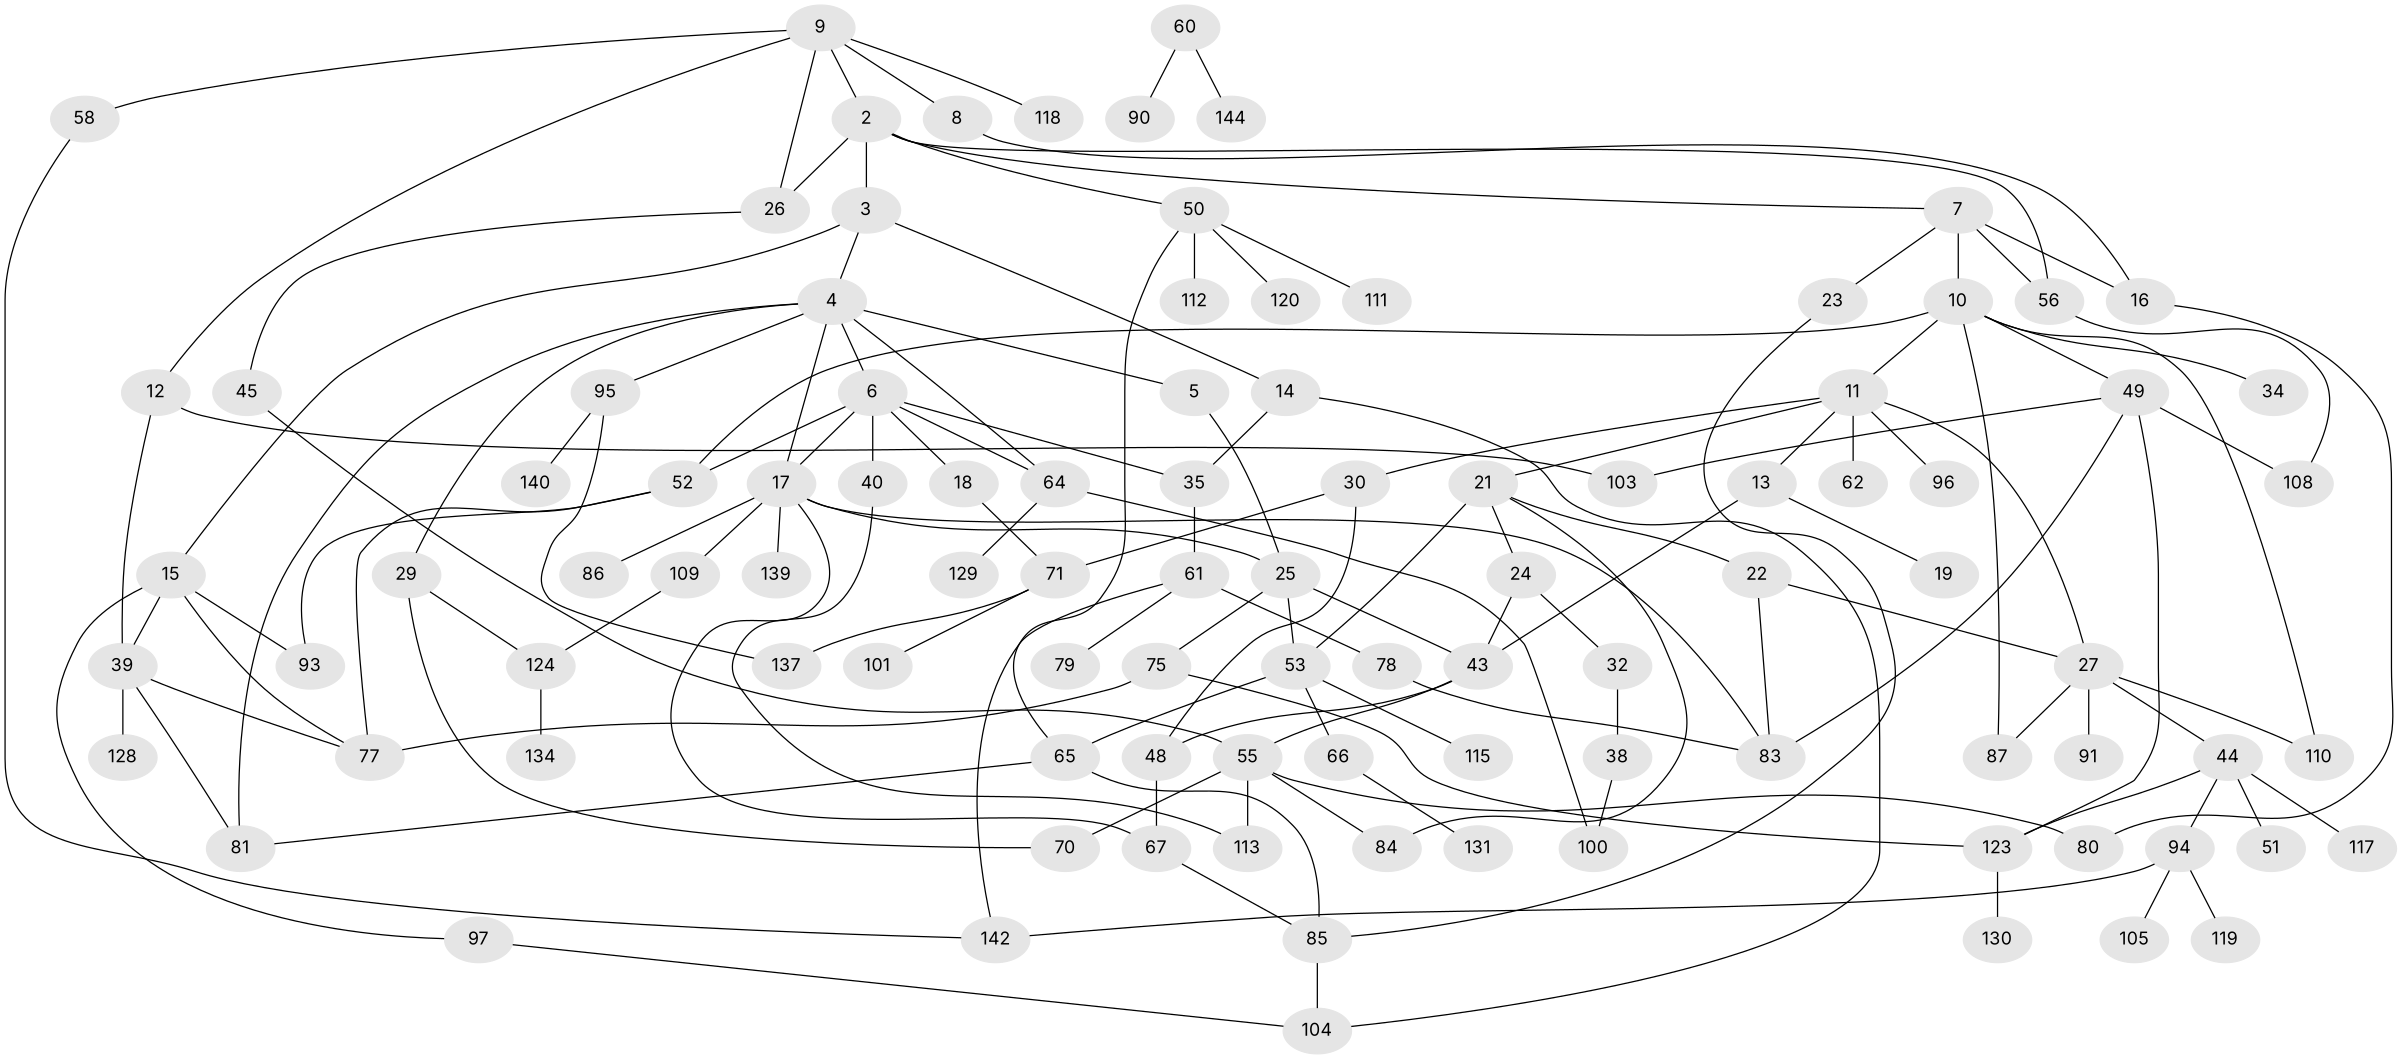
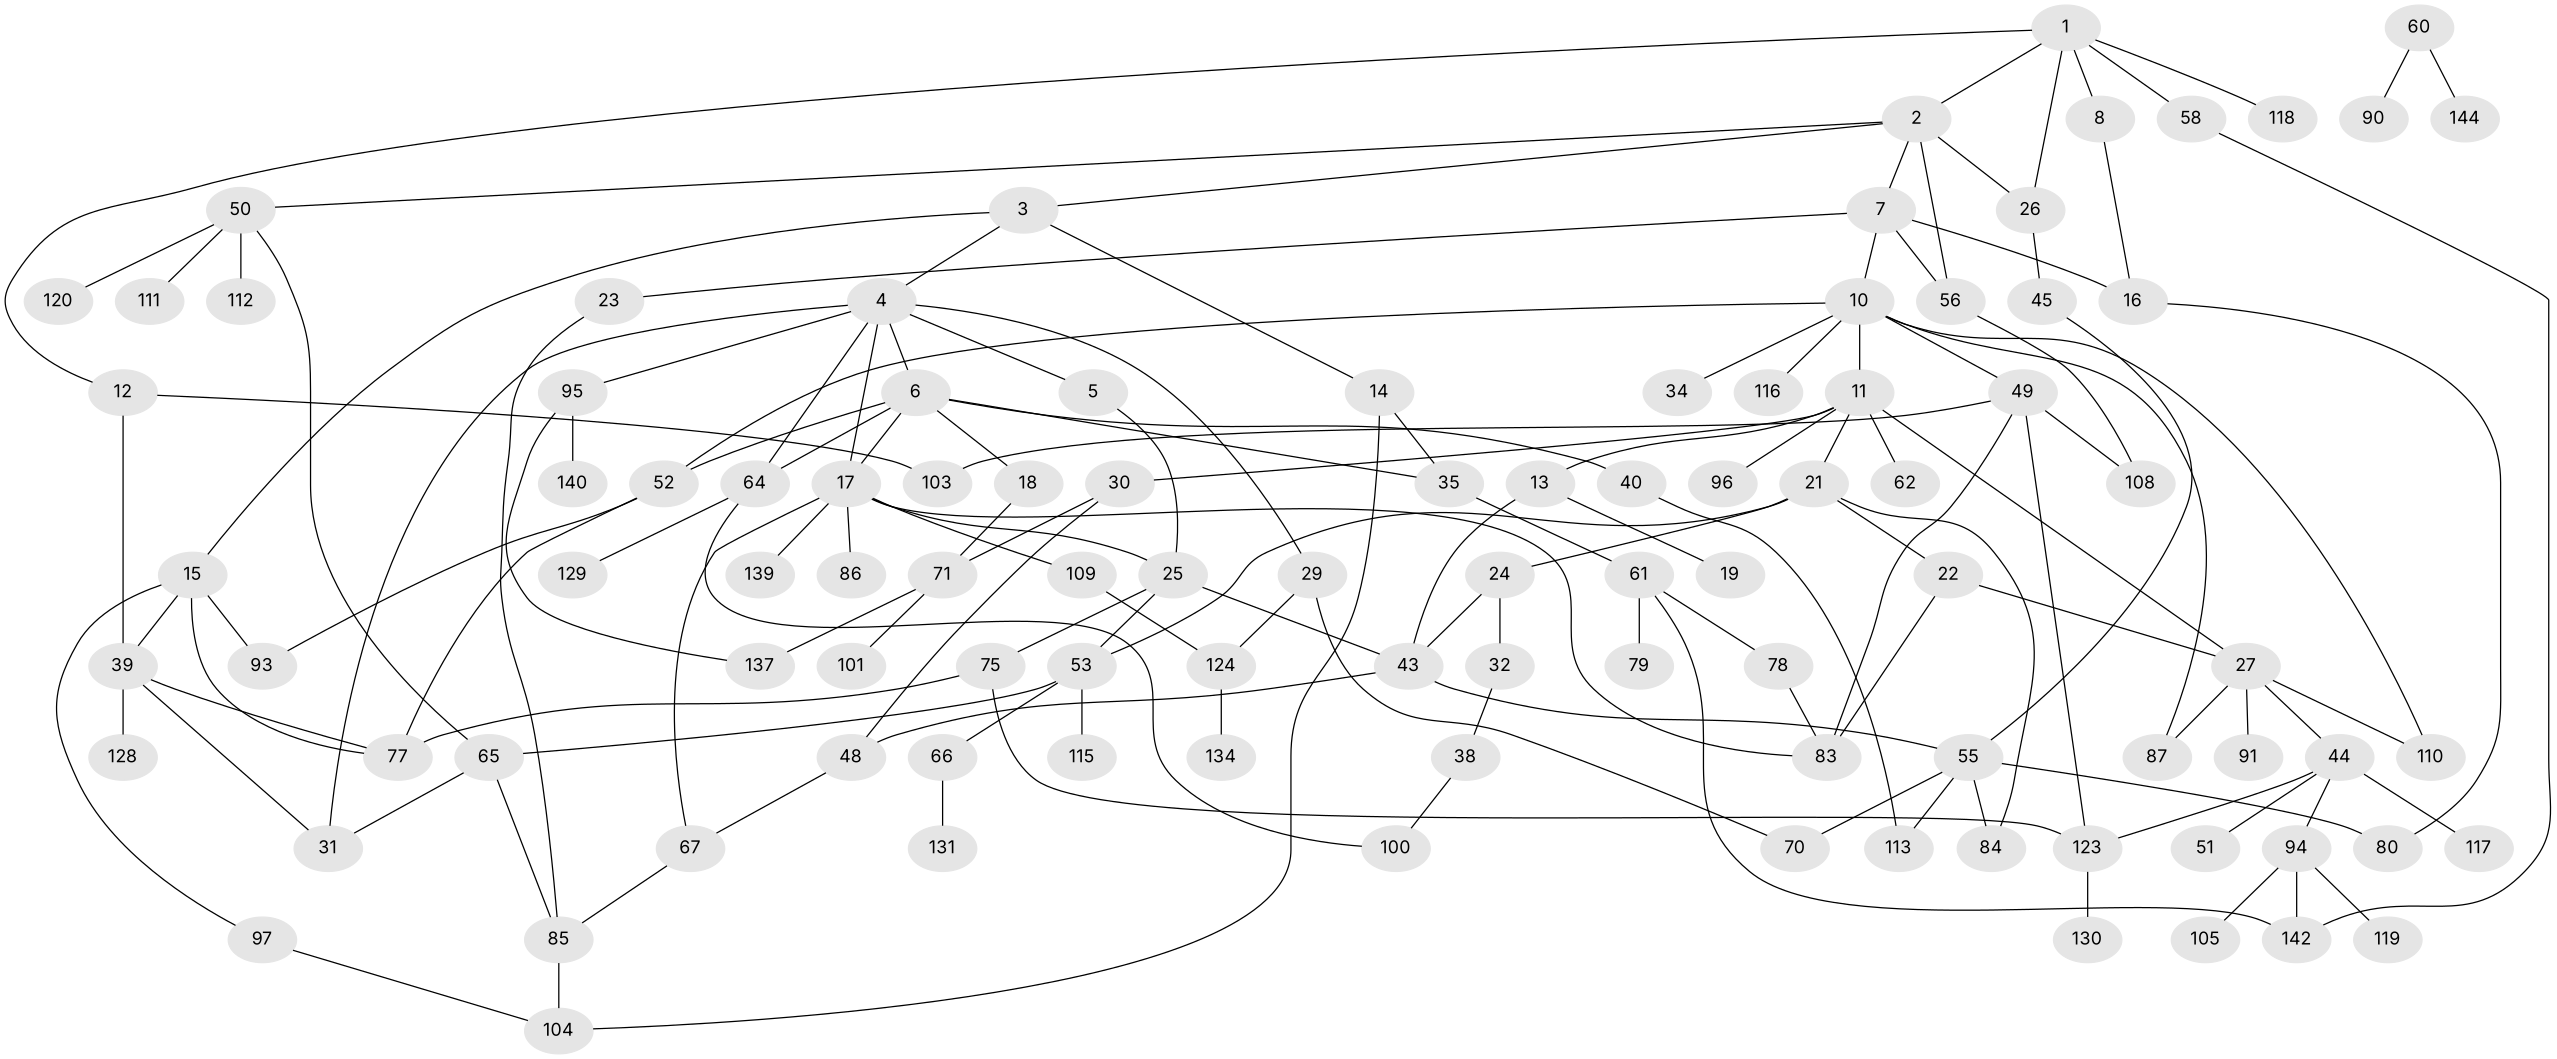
node "9": label "9" -> "1"
node "116": added
node "81": label "81" -> "31"
